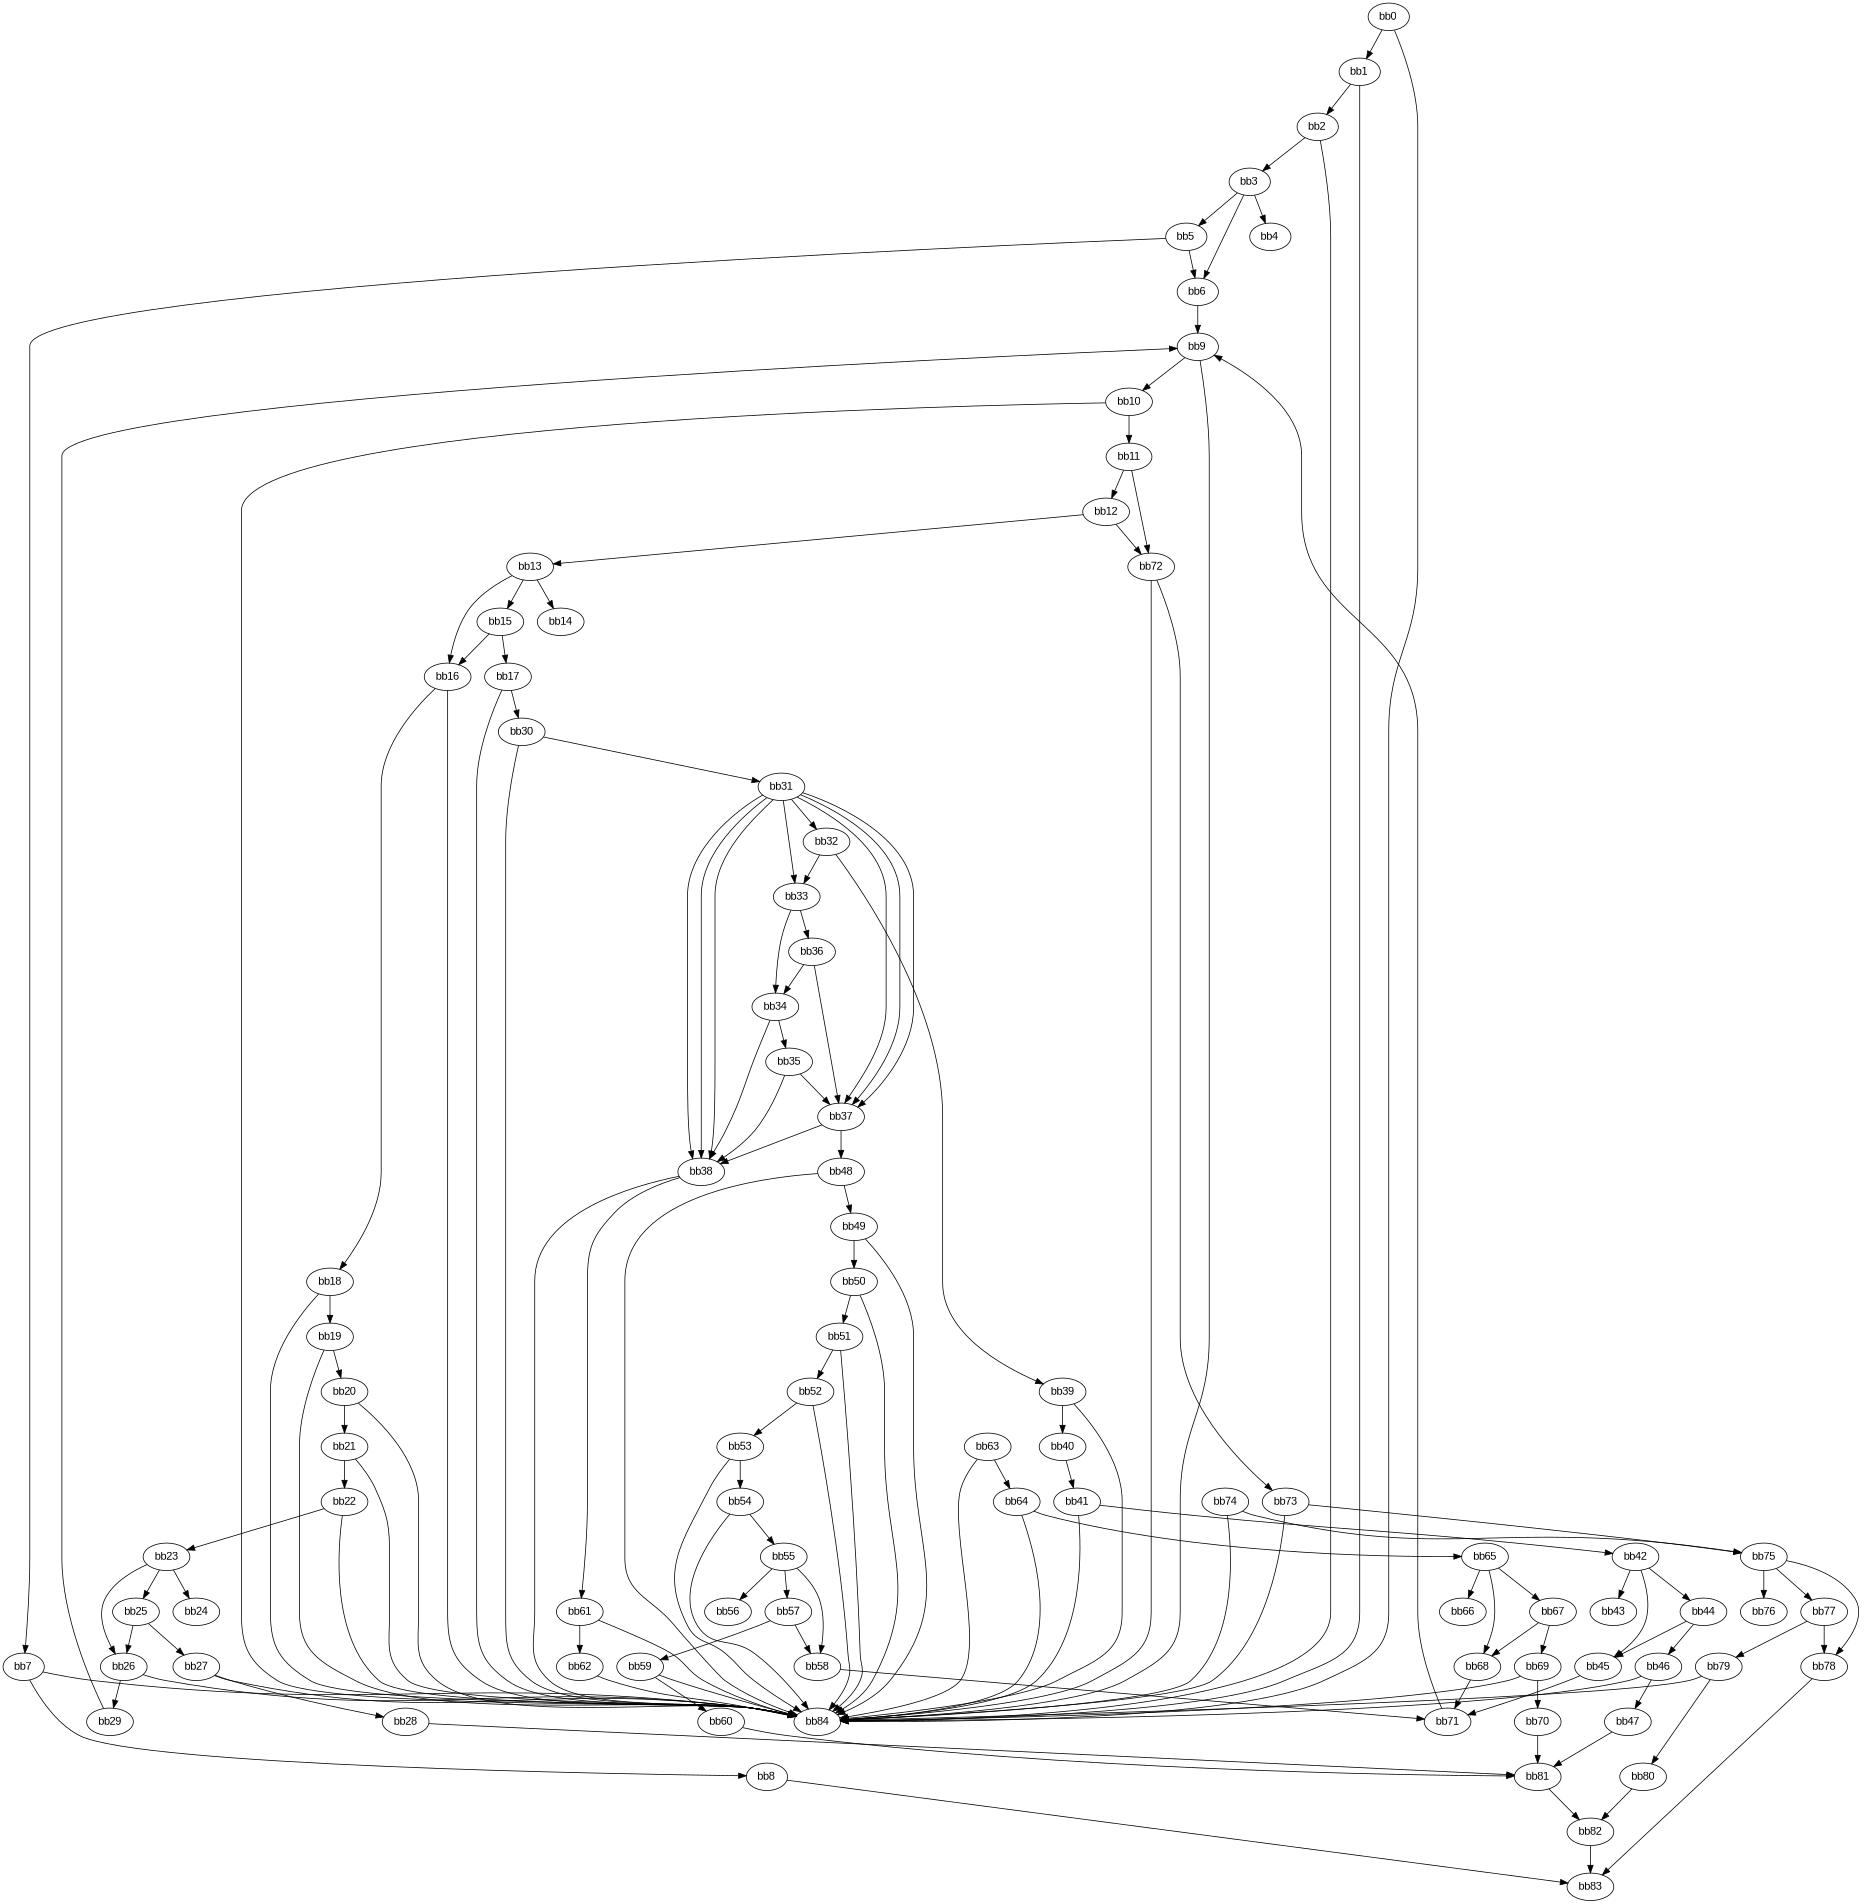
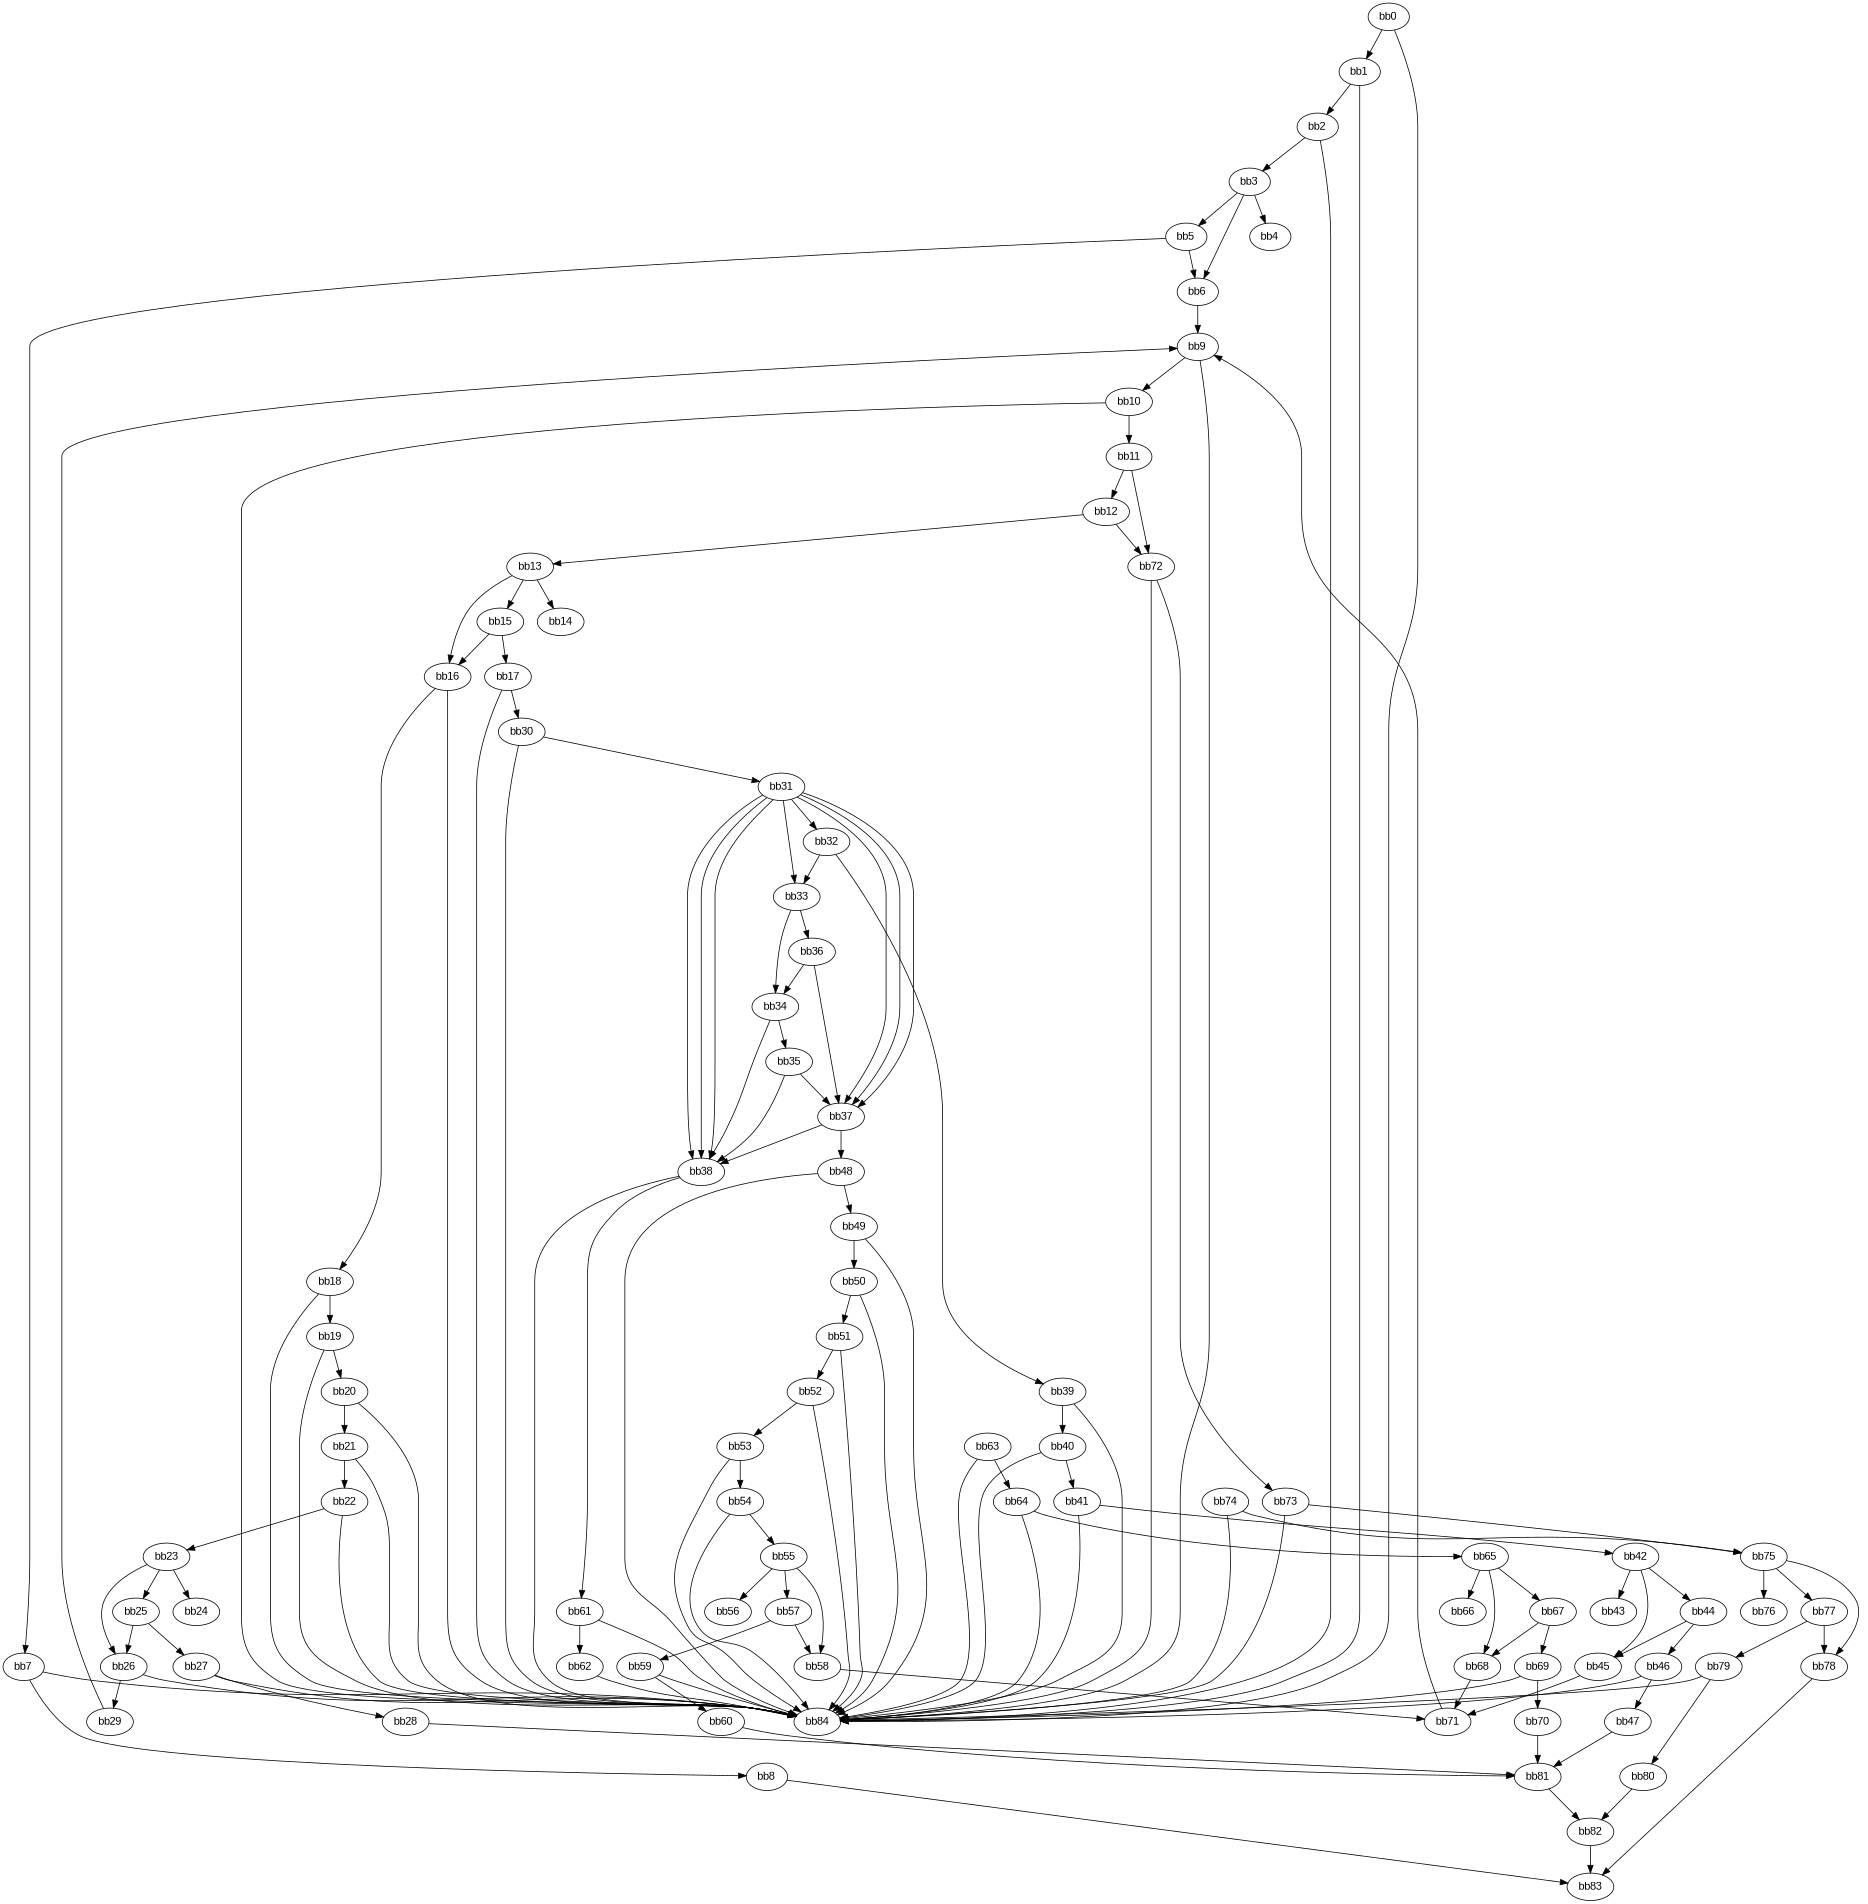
edge "bb40" -> "bb84": added
